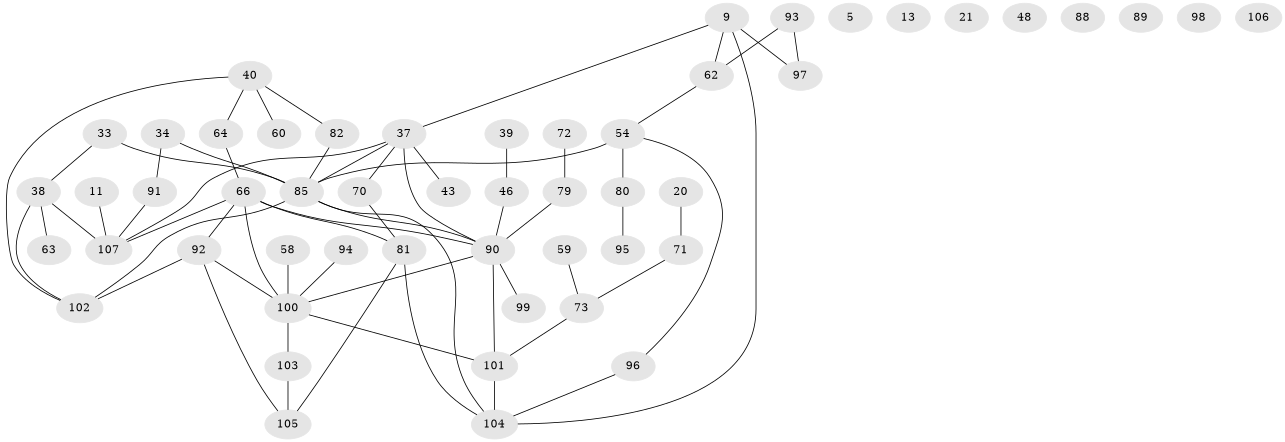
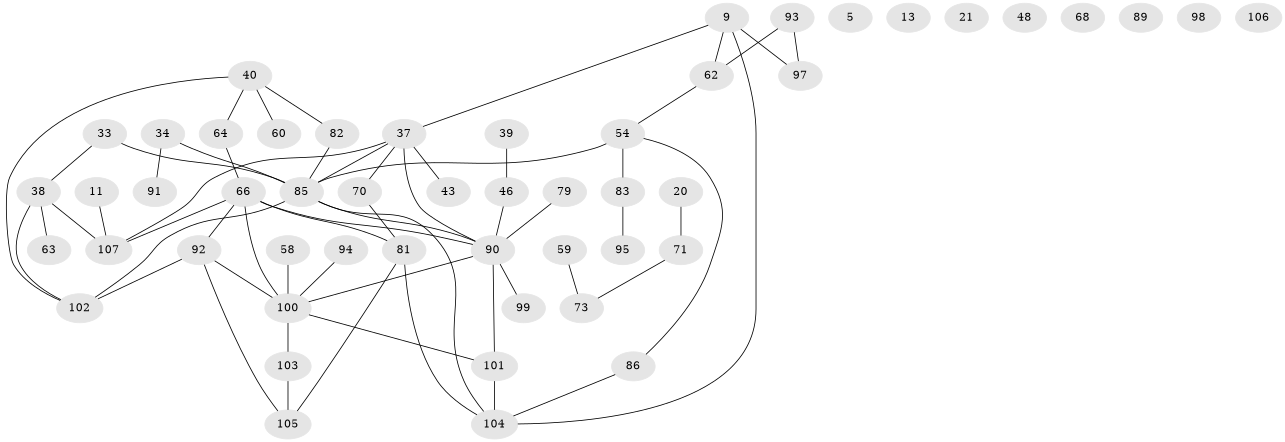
node "88": label "88" -> "68"
node "72": removed
node "80": label "80" -> "83"
edge "91" -- "107": removed
edge "73" -- "101": removed
node "96": label "96" -> "86"
